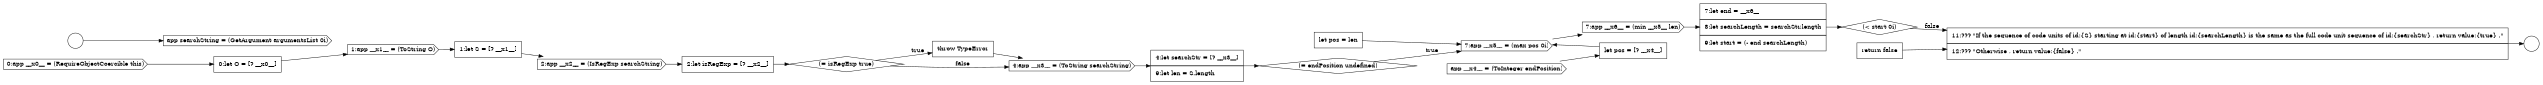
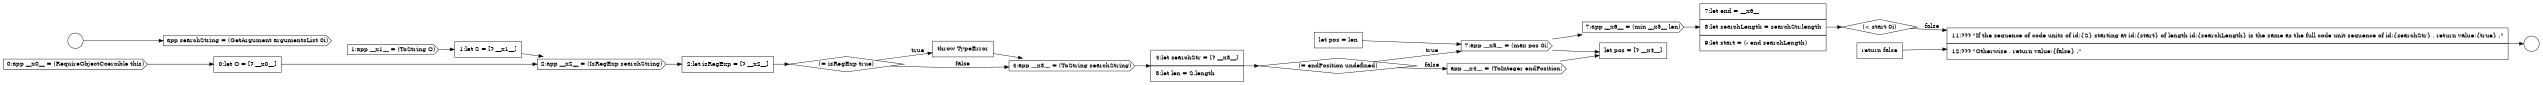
edge "let pos = [? __x4__]" -> "7:app __x5__ = (max pos 0i)": reversed
edge "0:let O = [? __x0__]" -> "1:app __x1__ = (ToString O)": now "0:let O = [? __x0__]" -> "2:app __x2__ = (IsRegExp searchString)"
edge "(= endPosition undefined)" -> "app __x4__ = (ToInteger endPosition)": added, label "false"
node "4:let searchStr = [? __x3__]": text "9:let len = S.length" -> "5:let len = S.length"
